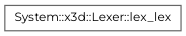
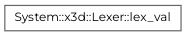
node "System::x3d::Lexer::lex_lex": label "System::x3d::Lexer::lex_lex" -> "System::x3d::Lexer::lex_val"
